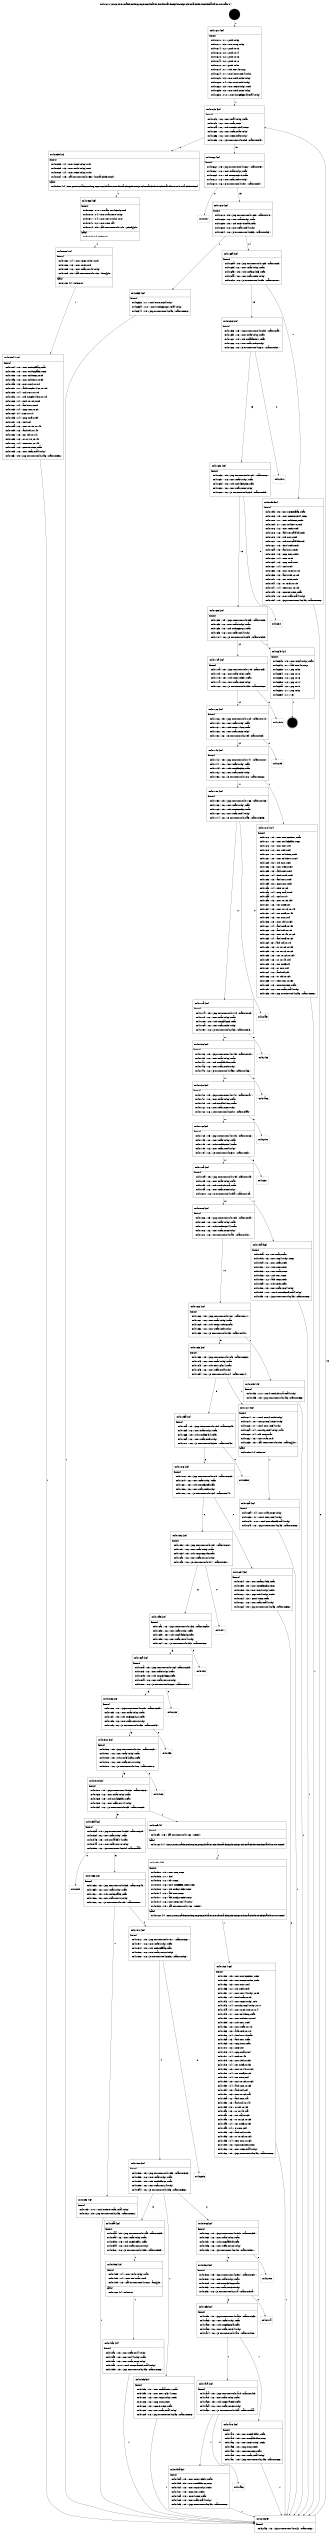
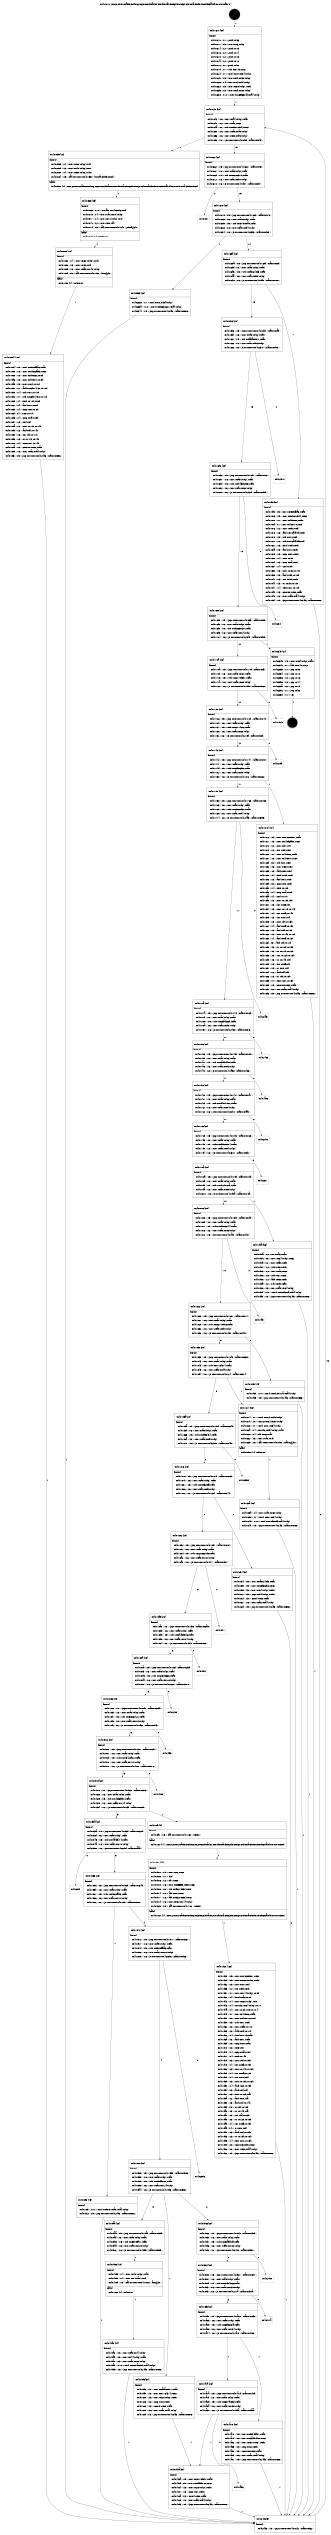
edge "0x4017ce [28]" -> "0x4017ea [28]": removed, label "11"
node "0x401af1": added
edge "0x401bf6 [30]" -> "0x4024f6 [5]": now "0x401bf6 [30]" -> "0x401bba [30]"
